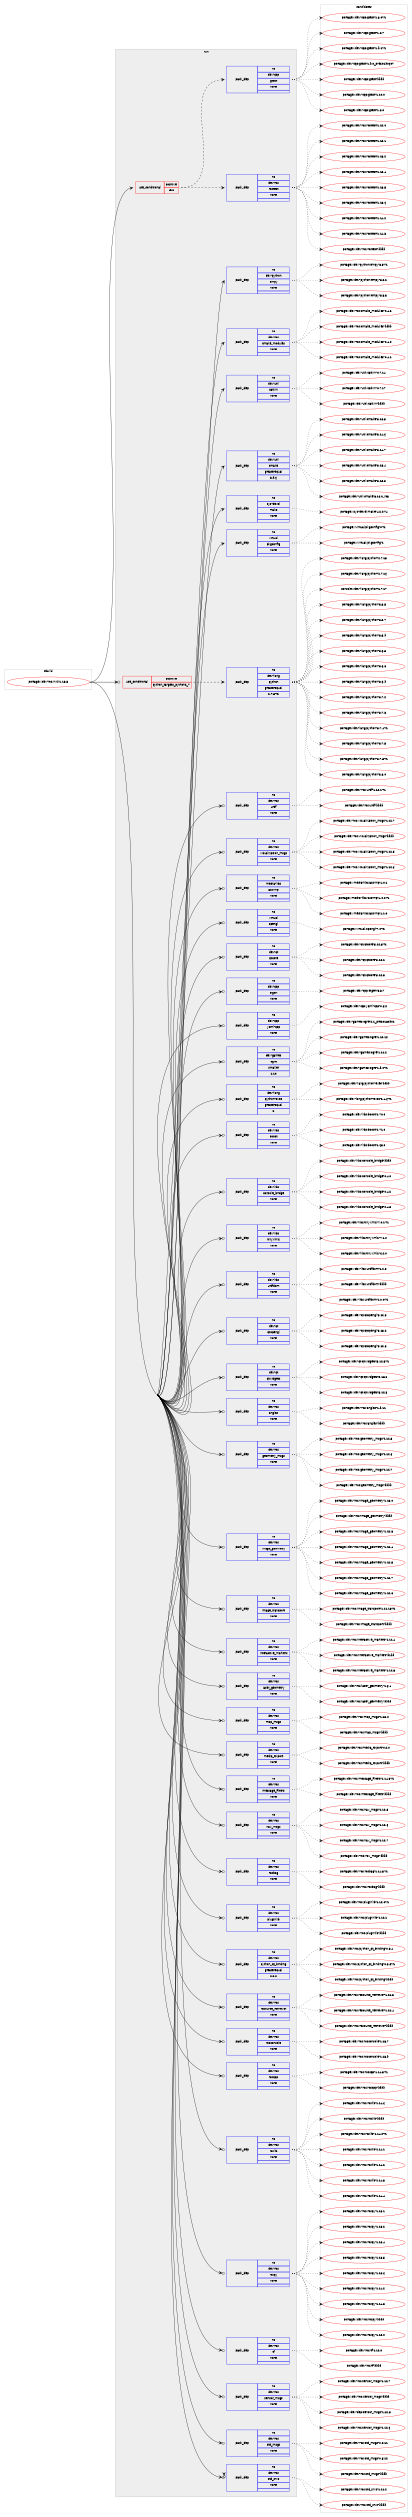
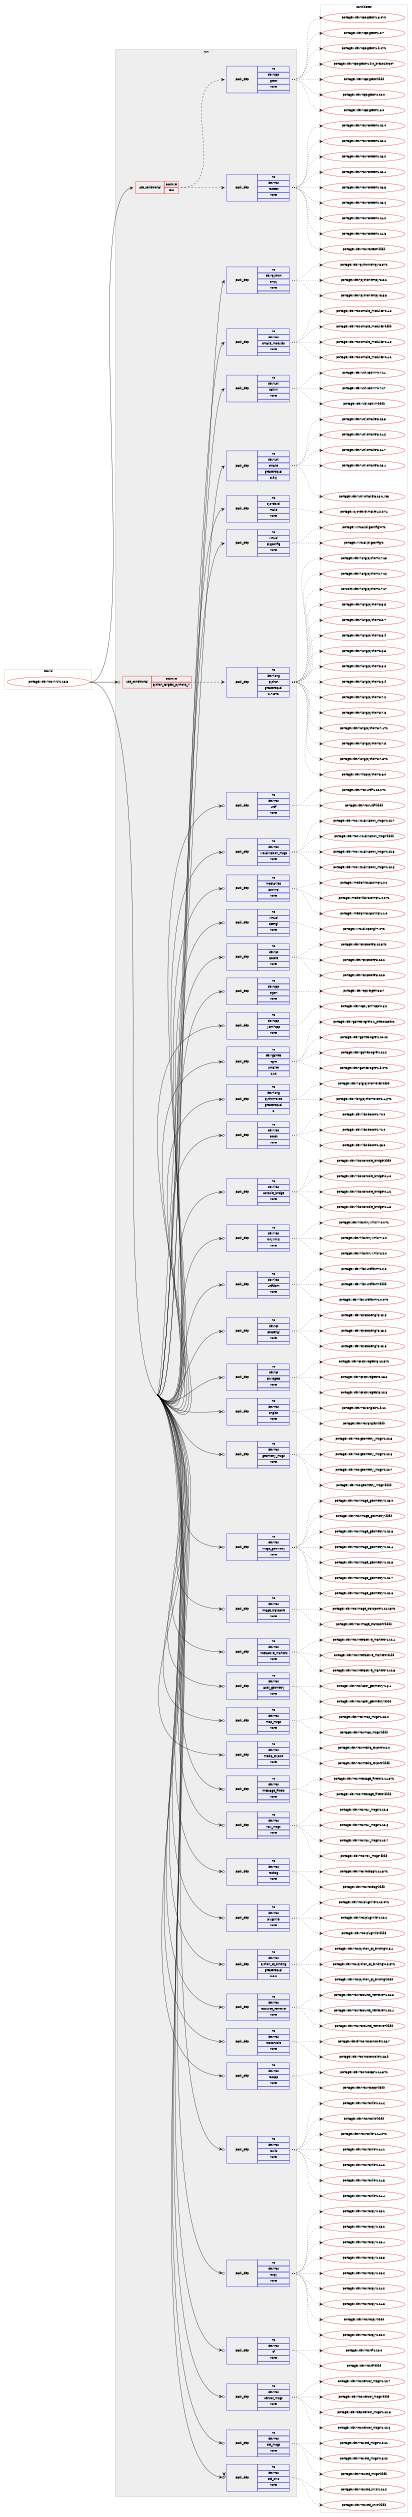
node "portage://dev-util/cmake-3.15.5": removed
node "portage://dev-lang/python-3.8.0": label "portage://dev-lang/python-3.8.0" -> "portage://dev-map/python-3.8.0"
node "portage://dev-ros/rosconsole-1.13.7": label "portage://dev-ros/rosconsole-1.13.7" -> "portage://devel-ros/rosconsole-1.13.7"
